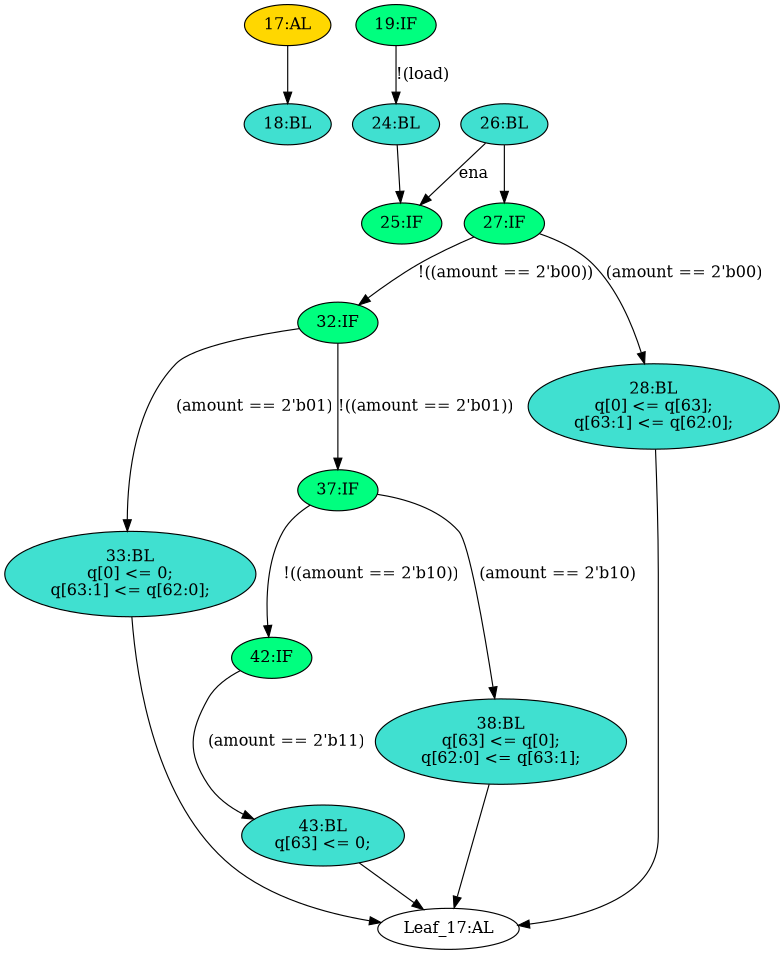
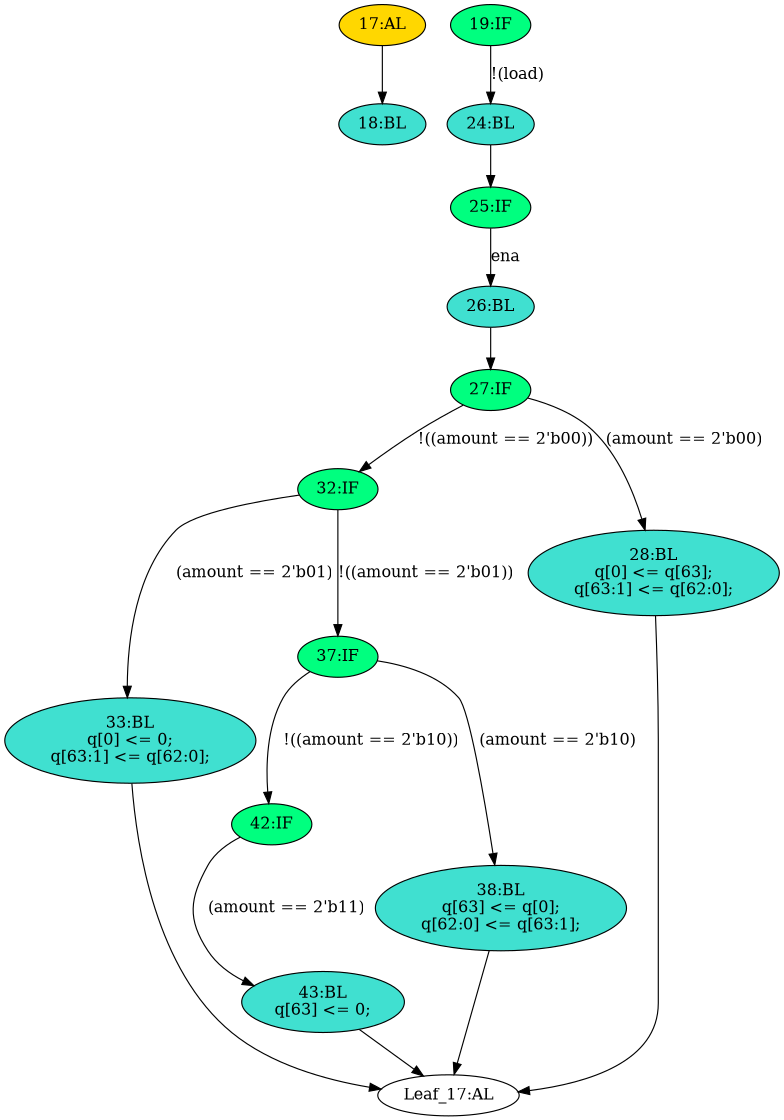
edge "26:BL" -> "25:IF": reversed
